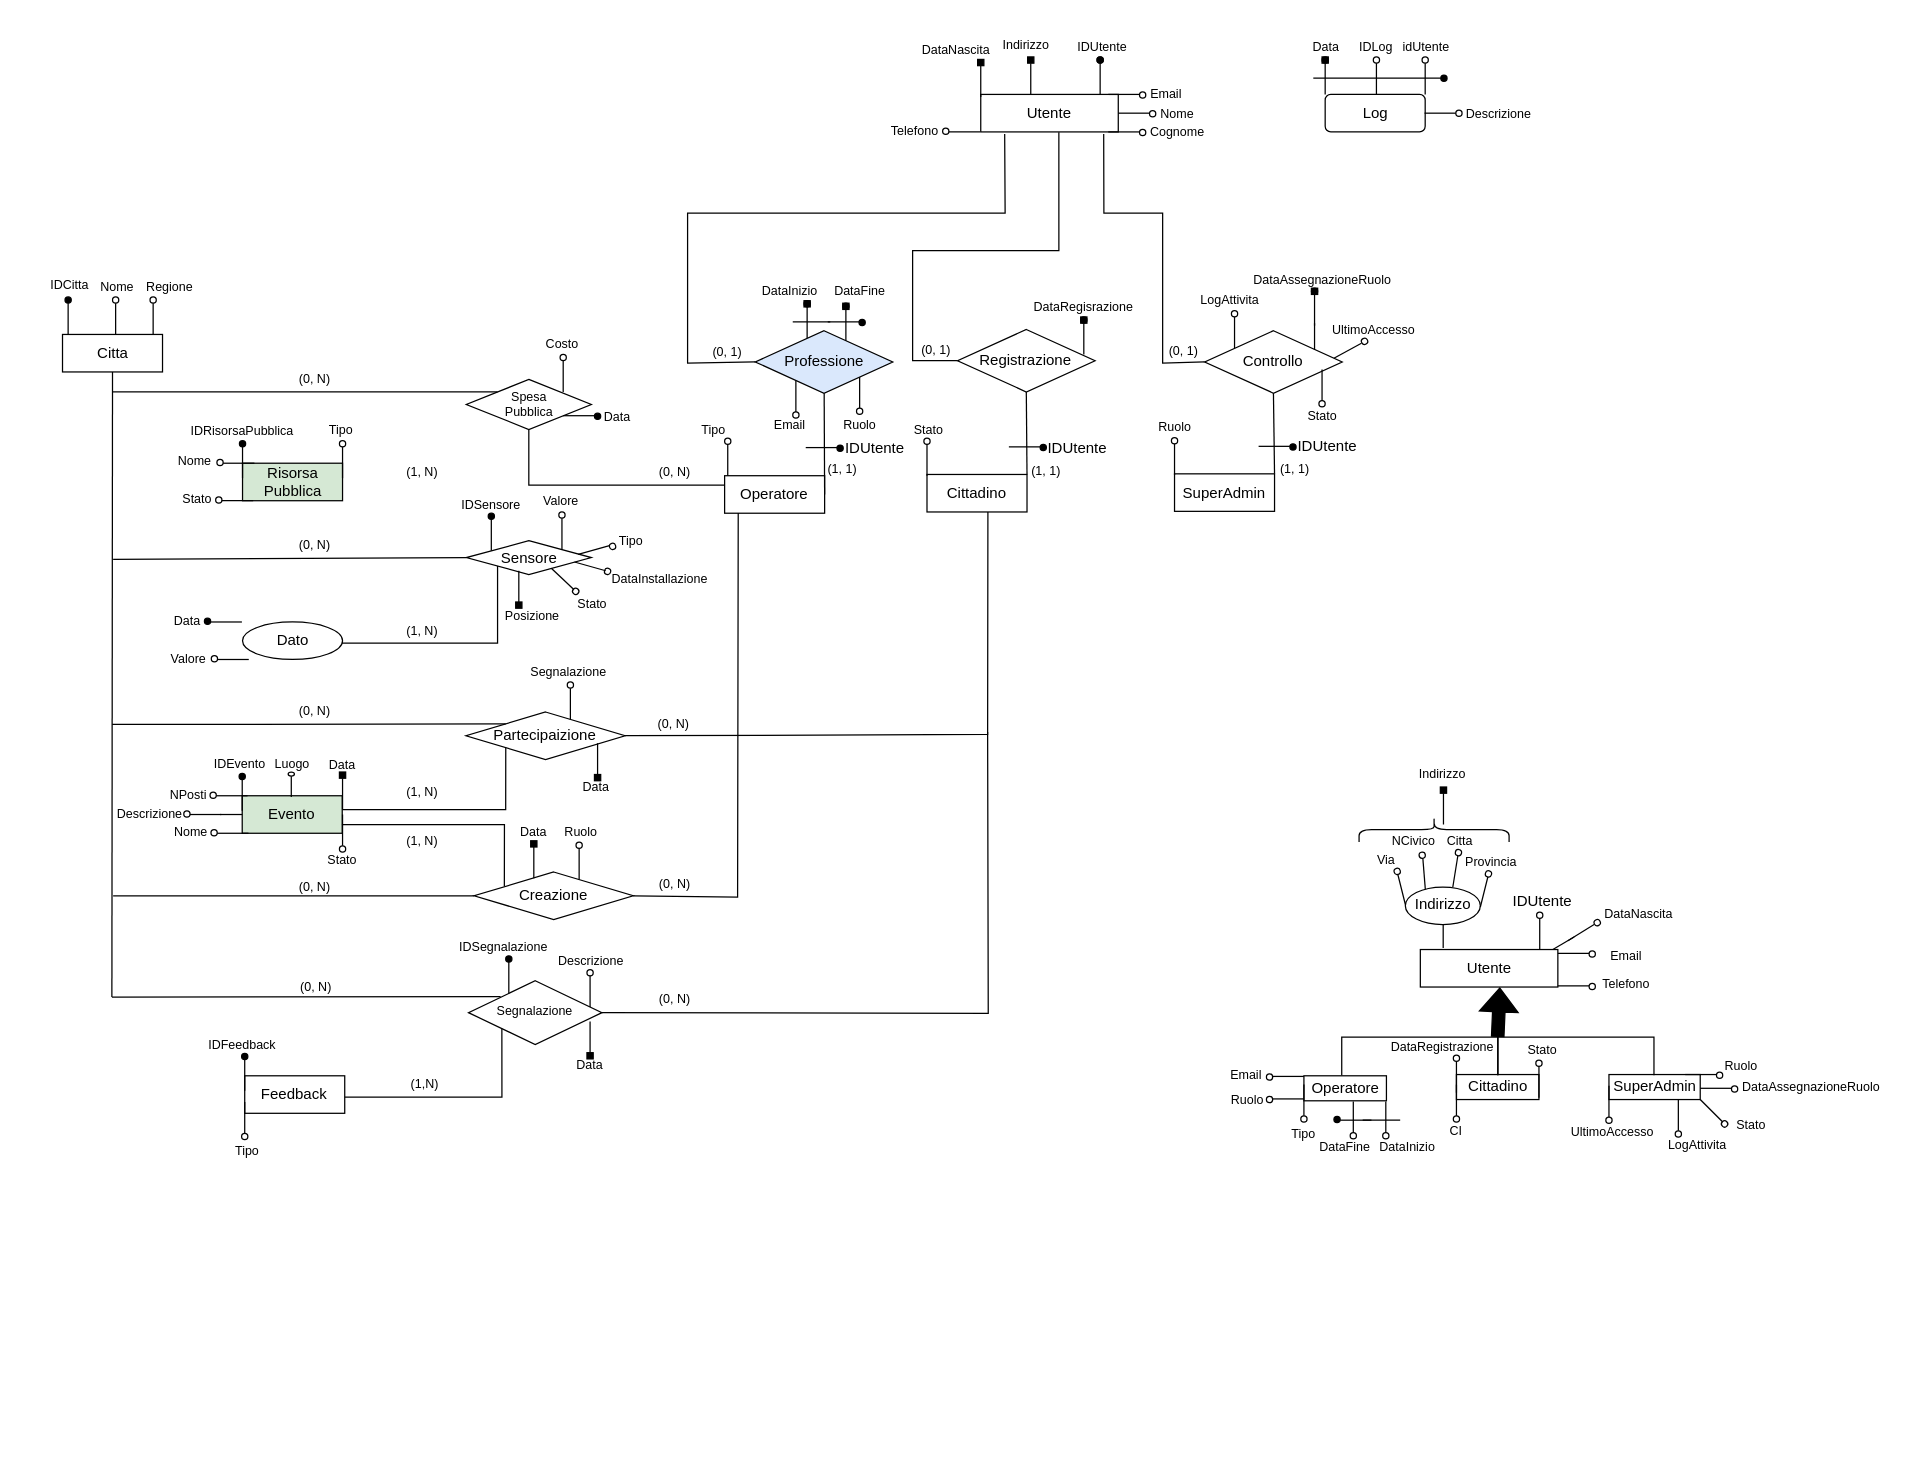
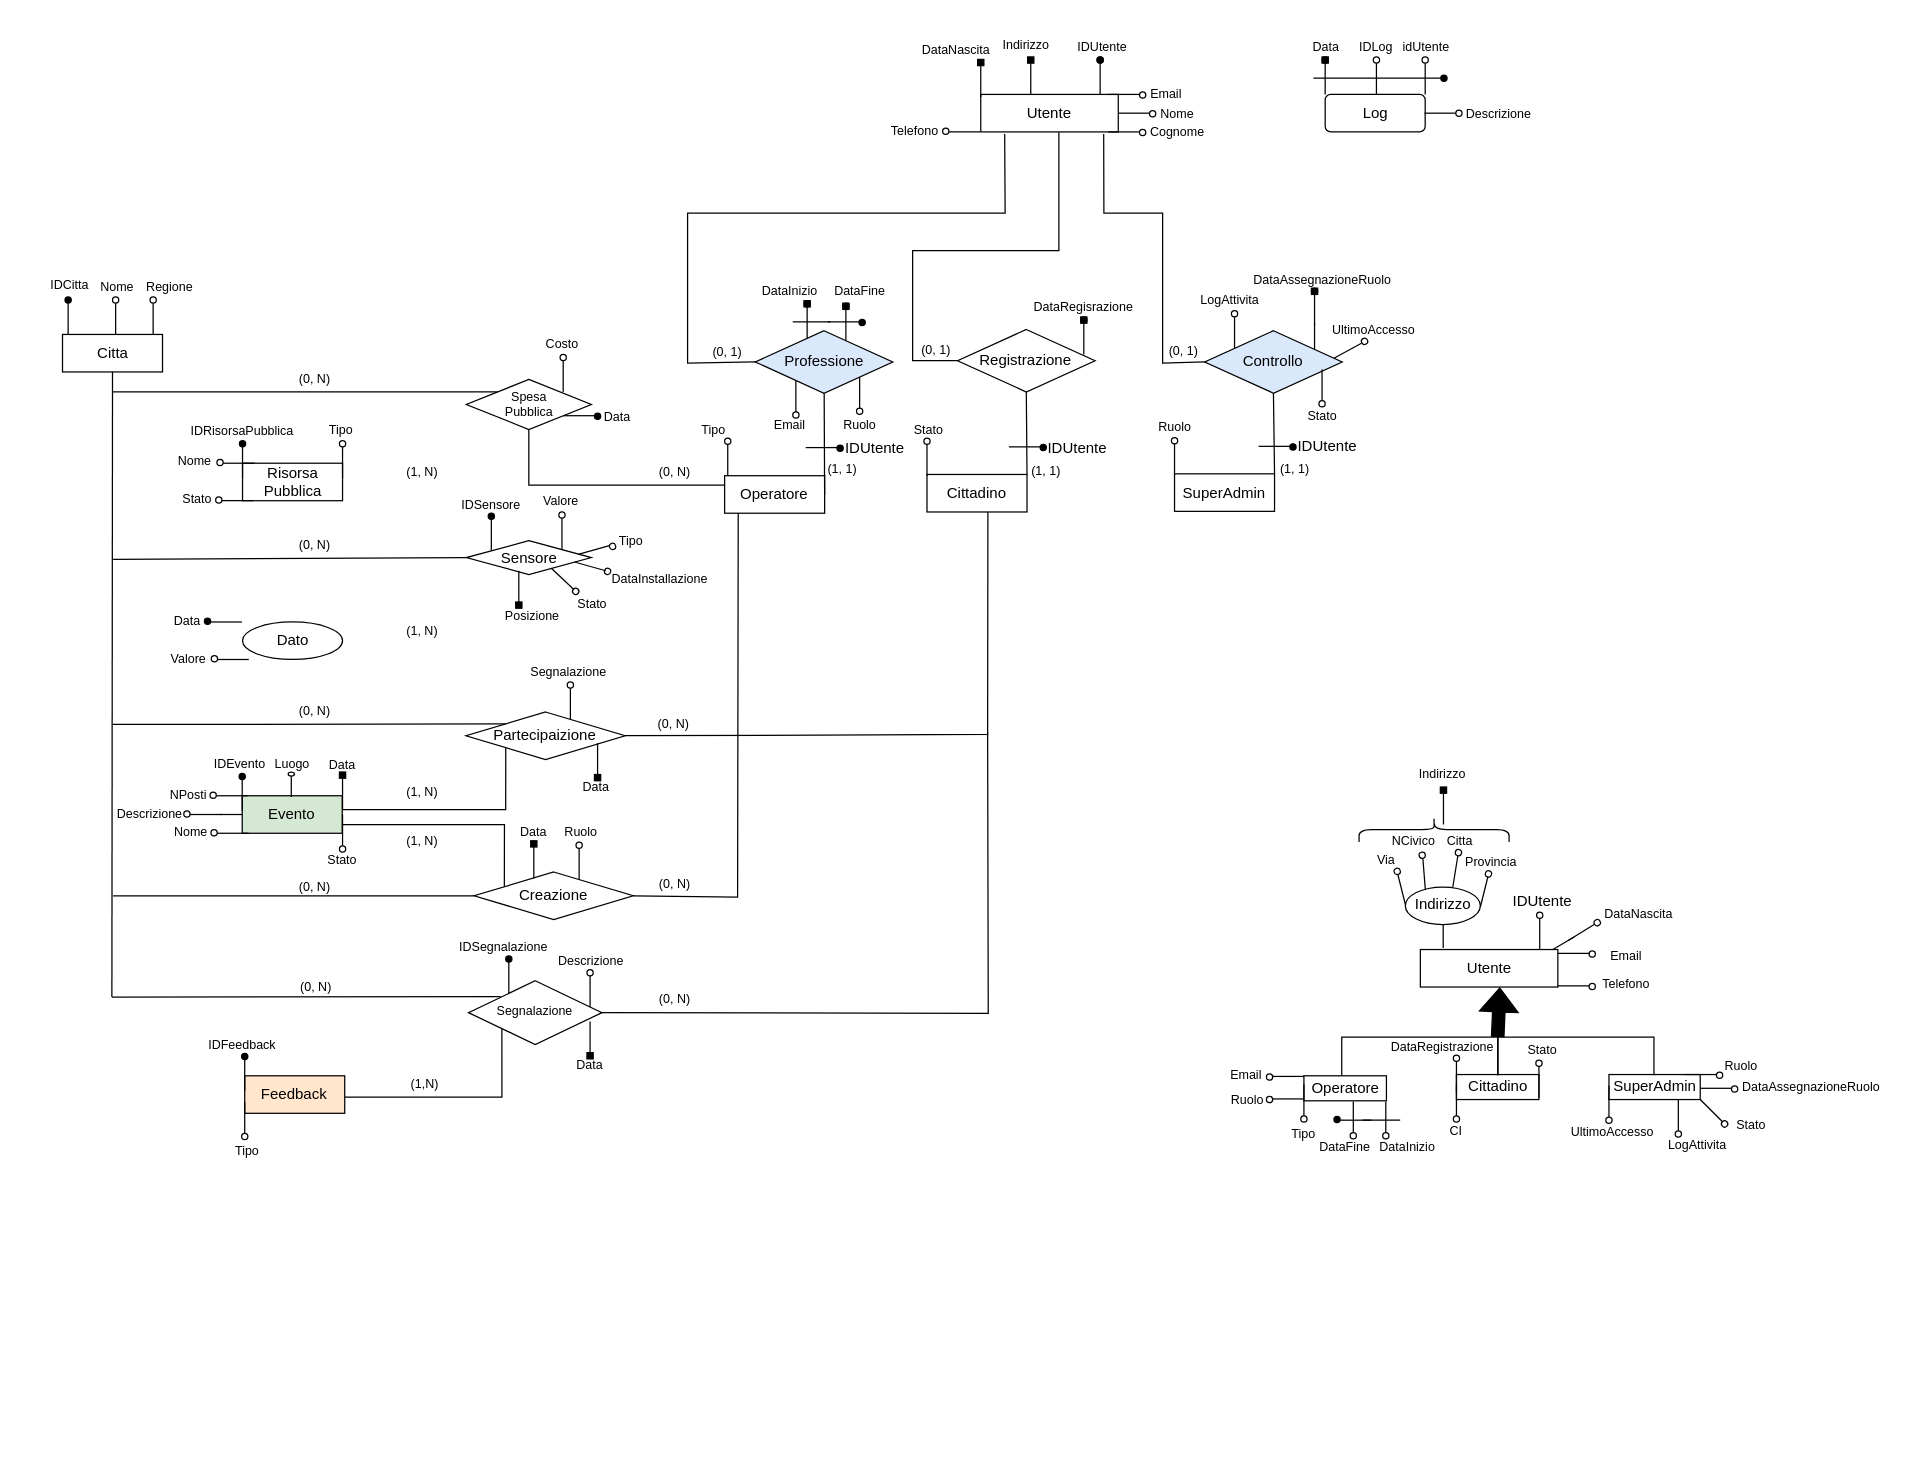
node "Controllo": fillcolor #ffffff -> #dae8fc
node "Risorsa Pubblica": fillcolor #d5e8d4 -> #ffffff
edge "Sensore" -- "Dato": removed
node "Feedback": fillcolor #ffffff -> #ffe6cc
